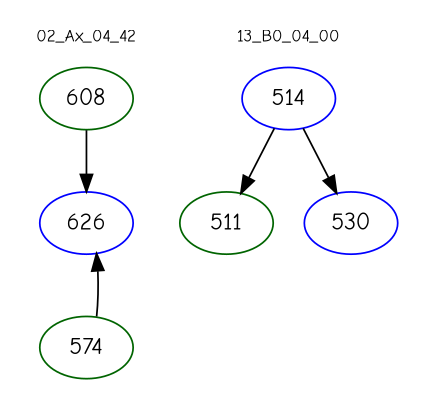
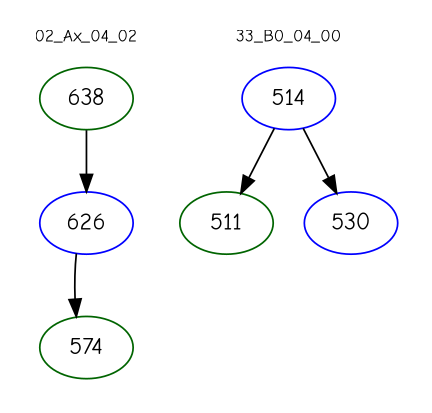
cluster "02_Ax_04_42": label "02_Ax_04_42" -> "02_Ax_04_02"
cluster "13_B0_04_00": label "13_B0_04_00" -> "33_B0_04_00"
node "608": label "608" -> "638"
edge "574" -> "626": reversed
